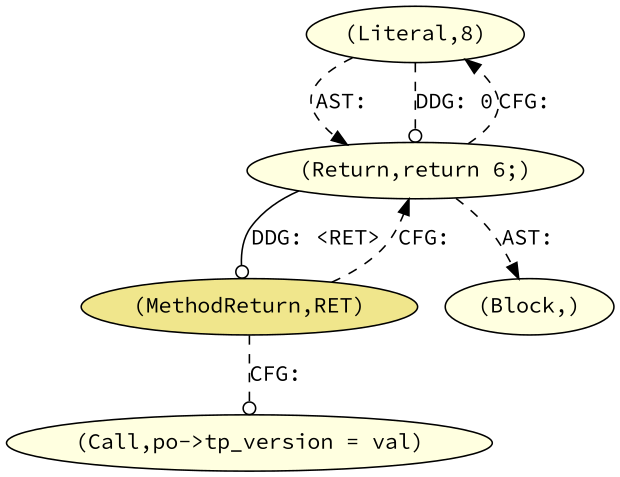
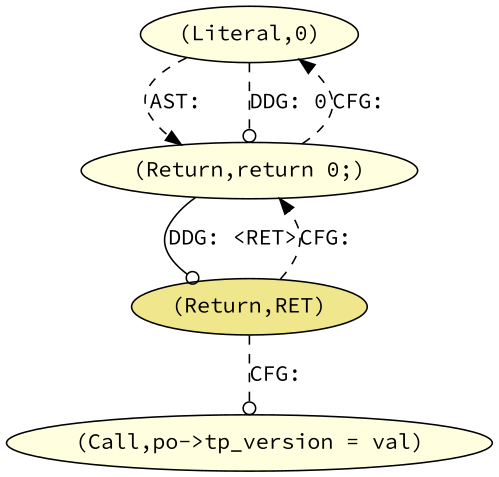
node "(Literal,8)": label "(Literal,8)" -> "(Literal,0)"
node "(Return,return 6;)": label "(Return,return 6;)" -> "(Return,return 0;)"
node "(MethodReturn,RET)": label "(MethodReturn,RET)" -> "(Return,RET)"
node "(Block,)": removed
